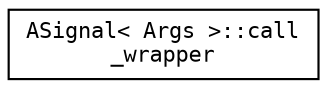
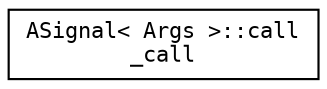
node "ASignal< Args >::call _wrapper": label "ASignal< Args >::call _wrapper" -> "ASignal< Args >::call _call"
